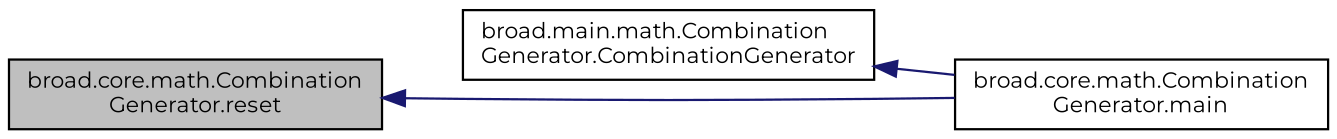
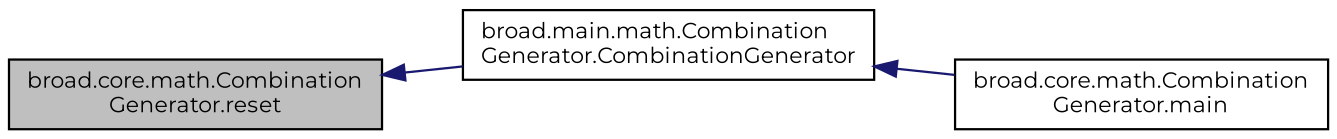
edge "broad.core.math.Combination Generator.main" -> "broad.core.math.Combination Generator.reset": now "broad.main.math.Combination Generator.CombinationGenerator" -> "broad.core.math.Combination Generator.reset"
